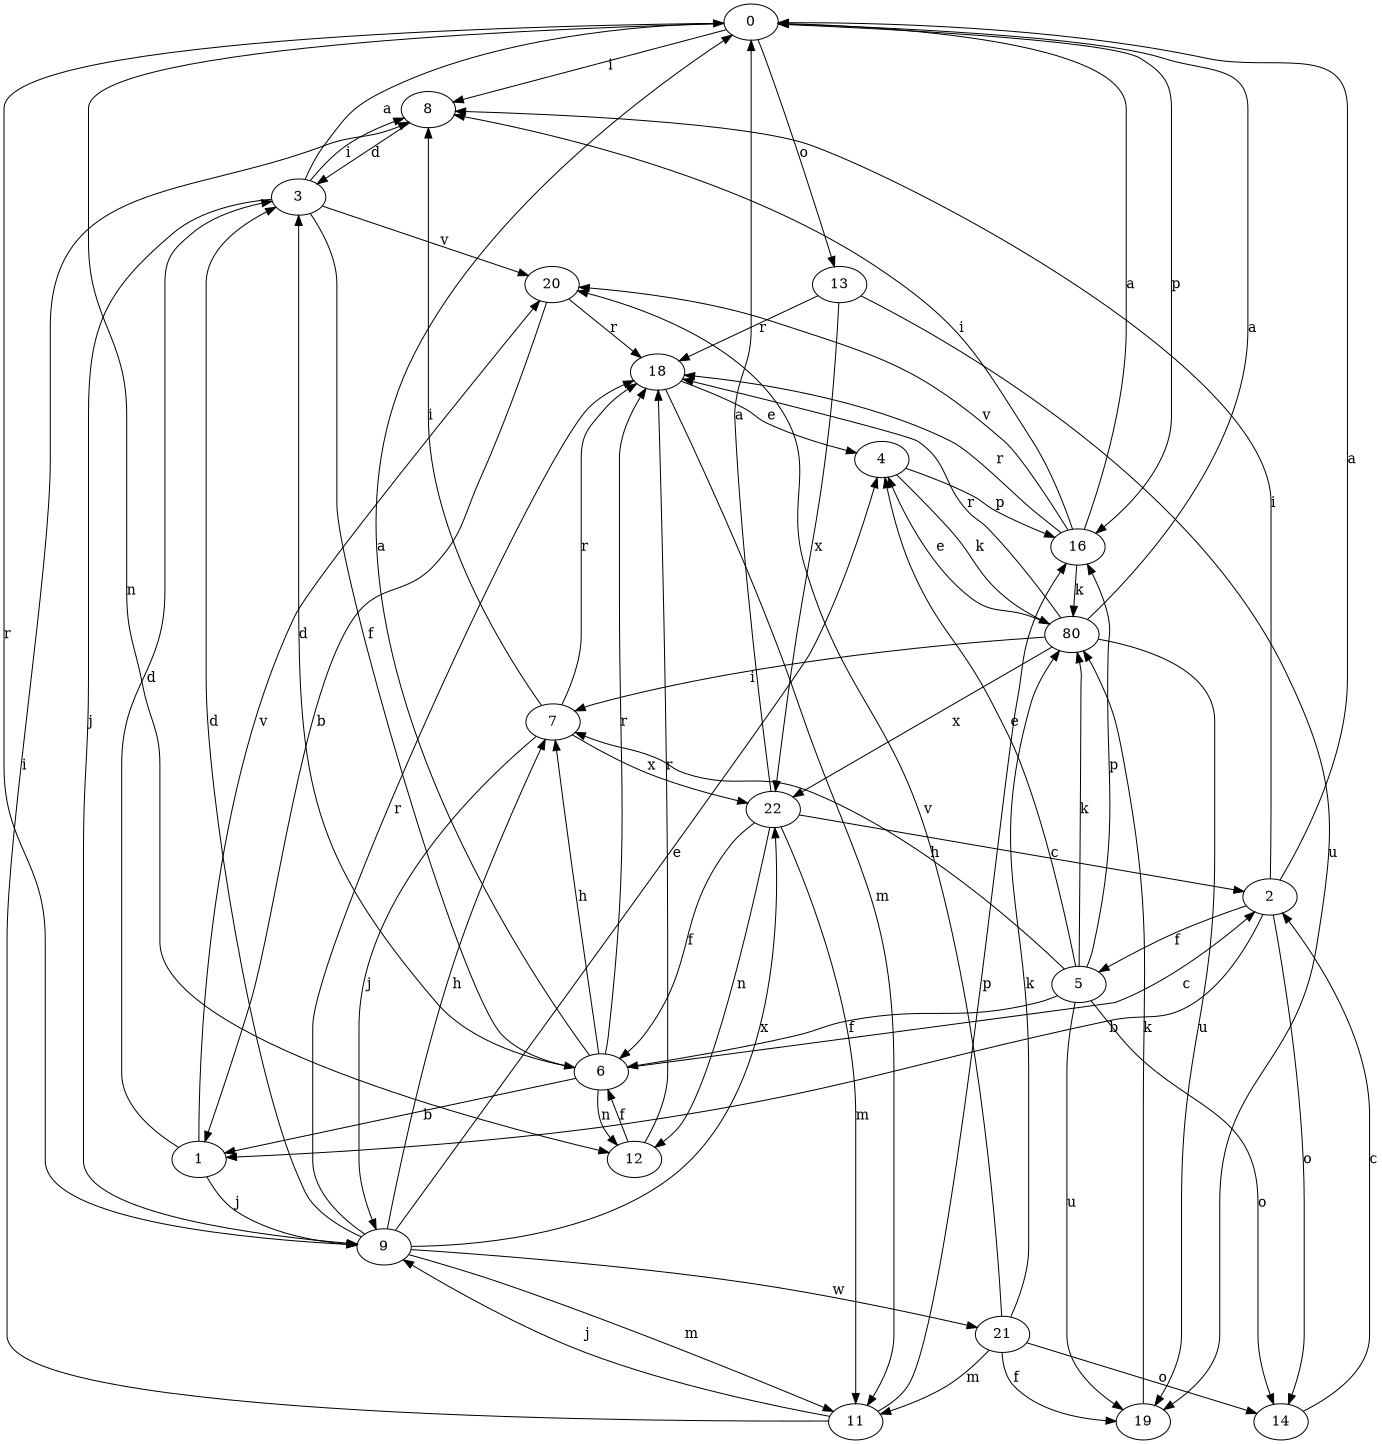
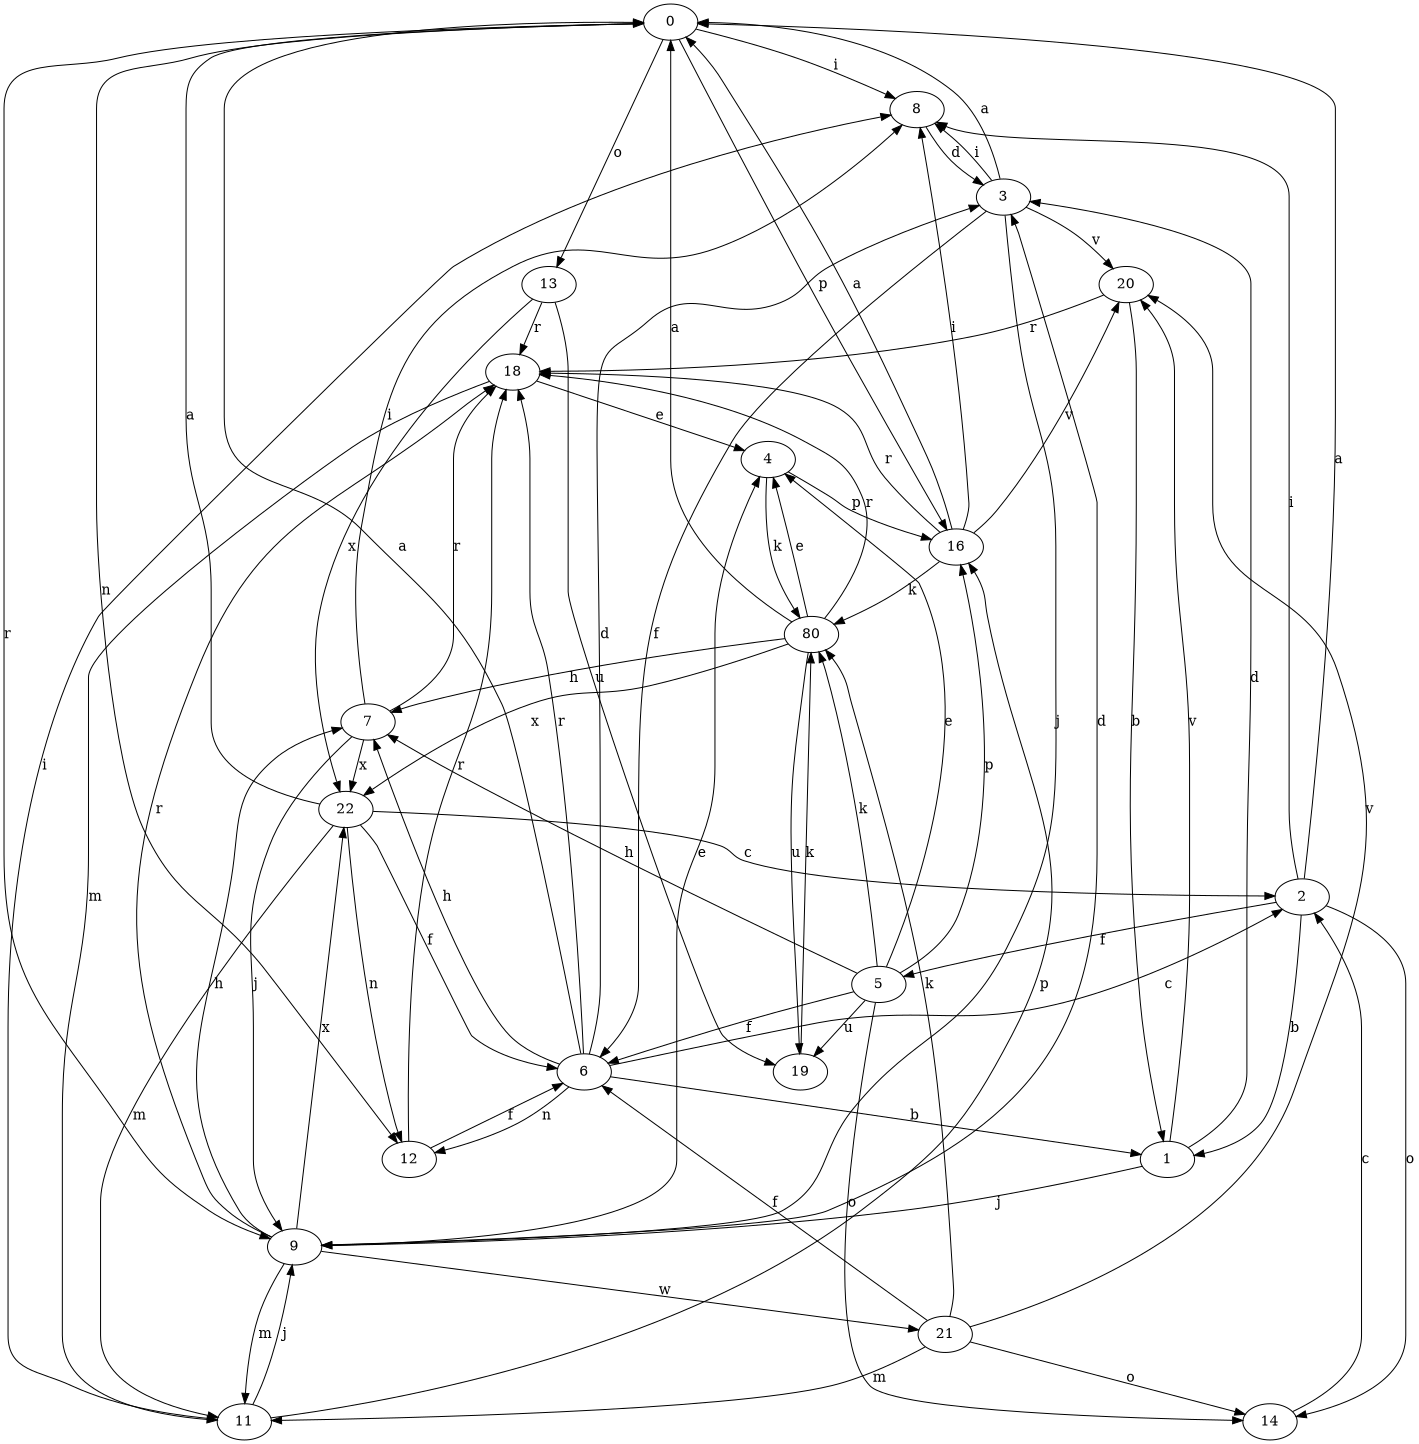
edge "80" -> "7": label "i" -> "h"
edge "21" -> "19": now "21" -> "6"
